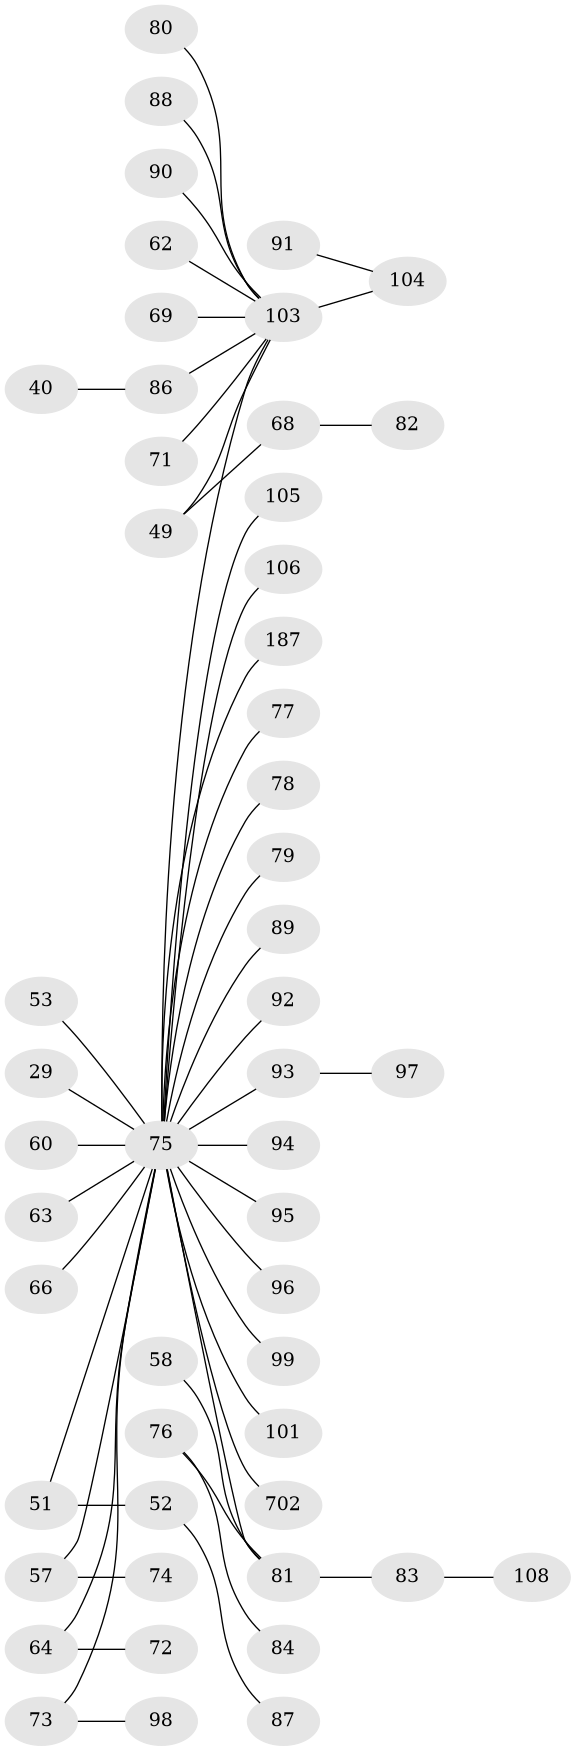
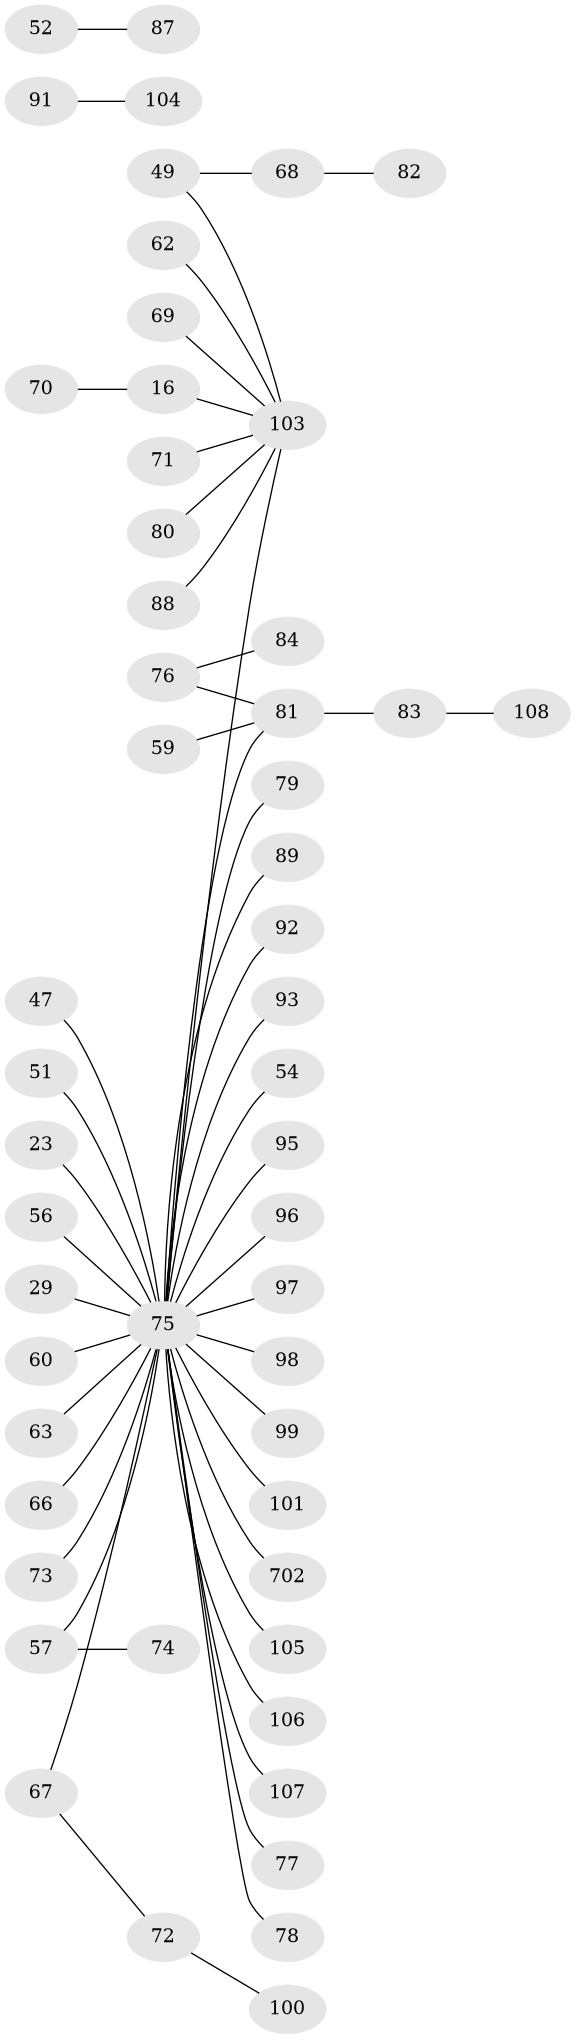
node "90": removed
edge "104" -- "103": removed
node "40": label "40" -> "70"
node "86": label "86" -> "16"
node "187": label "187" -> "107"
node "53": label "53" -> "23"
node "47": added
edge "93" -- "97": now "75" -- "97"
node "94": label "94" -> "54"
node "56": added
node "58": label "58" -> "59"
edge "51" -- "52": removed
node "64": label "64" -> "67"
edge "73" -- "98": now "75" -- "98"
node "100": added
